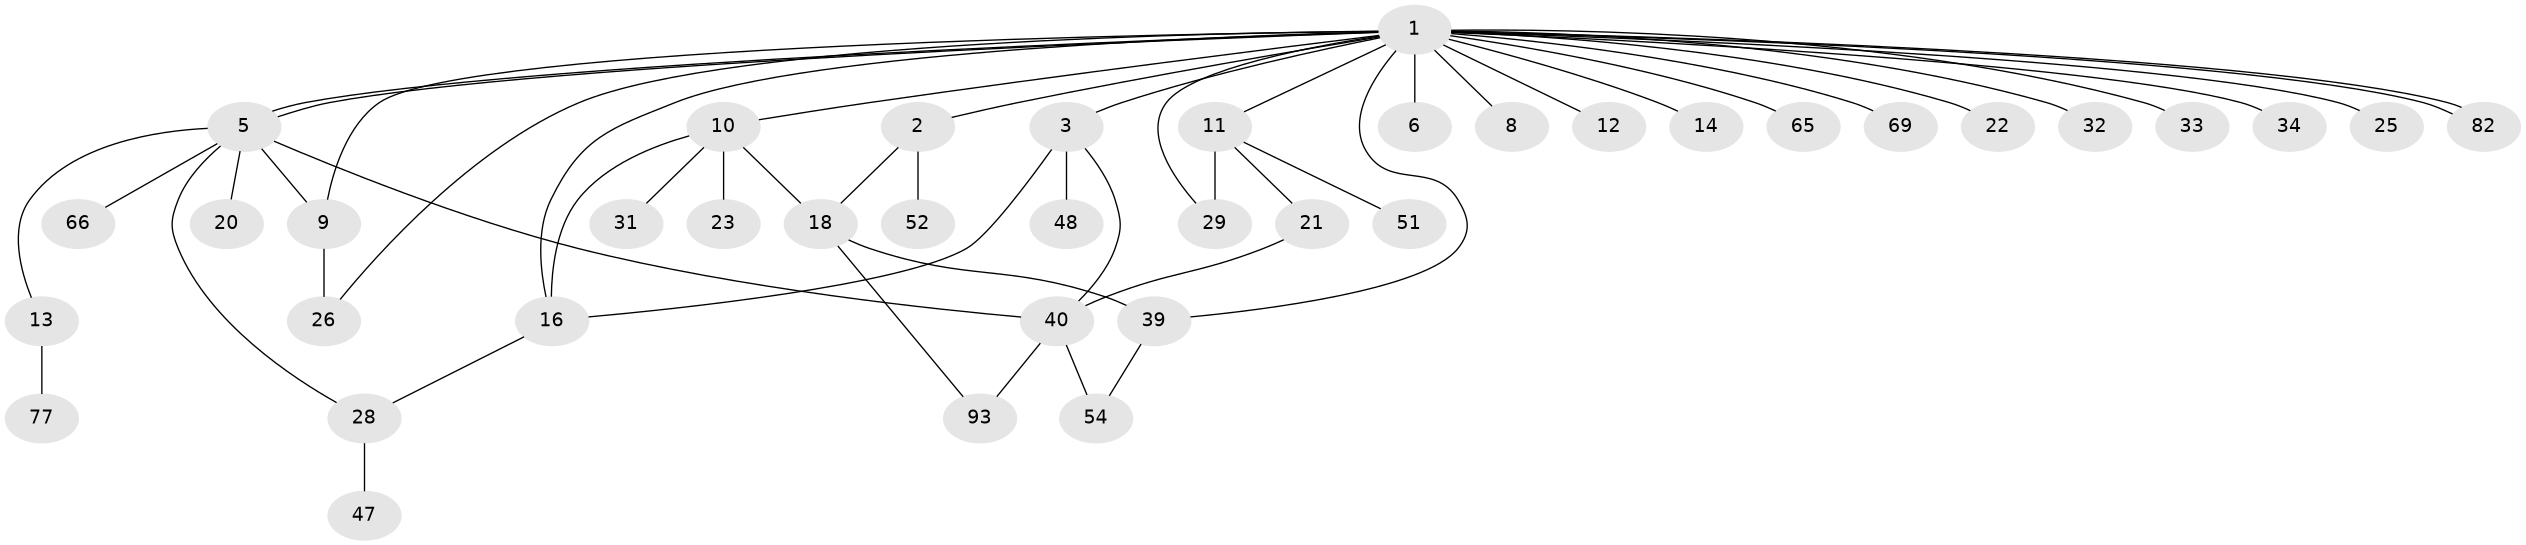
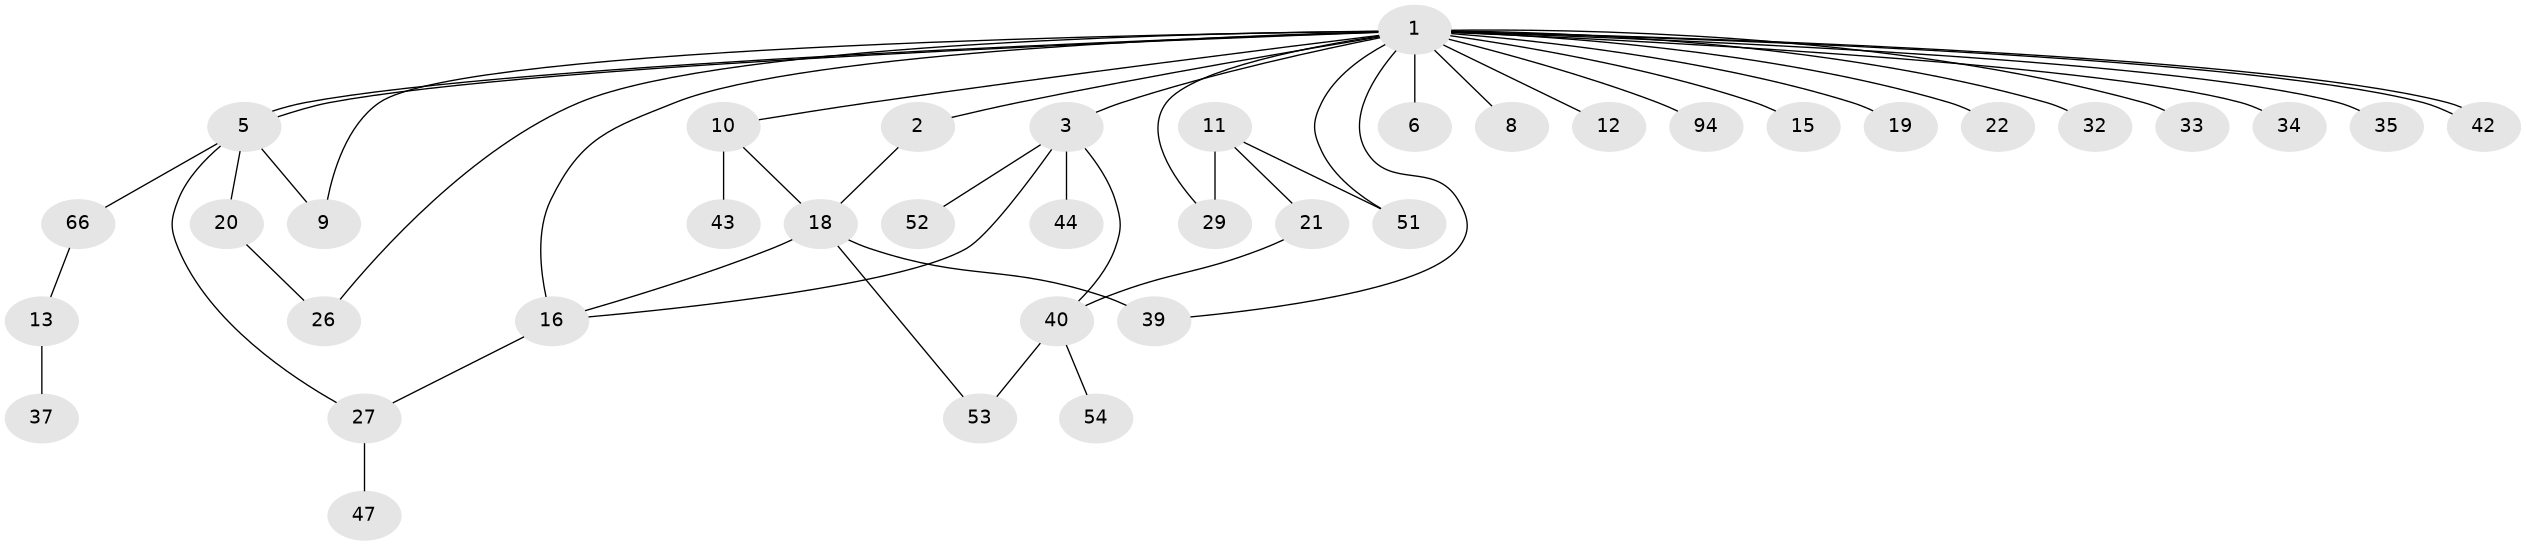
edge "1" -- "11": now "1" -- "51"
node "14": label "14" -> "94"
node "65": label "65" -> "15"
node "69": label "69" -> "19"
node "25": label "25" -> "35"
node "82": label "82" -> "42"
edge "5" -- "13": now "66" -- "13"
edge "2" -- "52": now "3" -- "52"
edge "10" -- "16": now "18" -- "16"
node "31": removed
node "23": label "23" -> "43"
node "48": label "48" -> "44"
edge "5" -- "40": removed
edge "9" -- "26": now "20" -- "26"
edge "39" -- "54": removed
node "77": label "77" -> "37"
node "28": label "28" -> "27"
node "93": label "93" -> "53"
